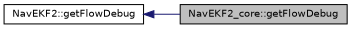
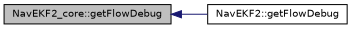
edge "NavEKF2_core::getFlowDebug" -> "NavEKF2::getFlowDebug": reversed
